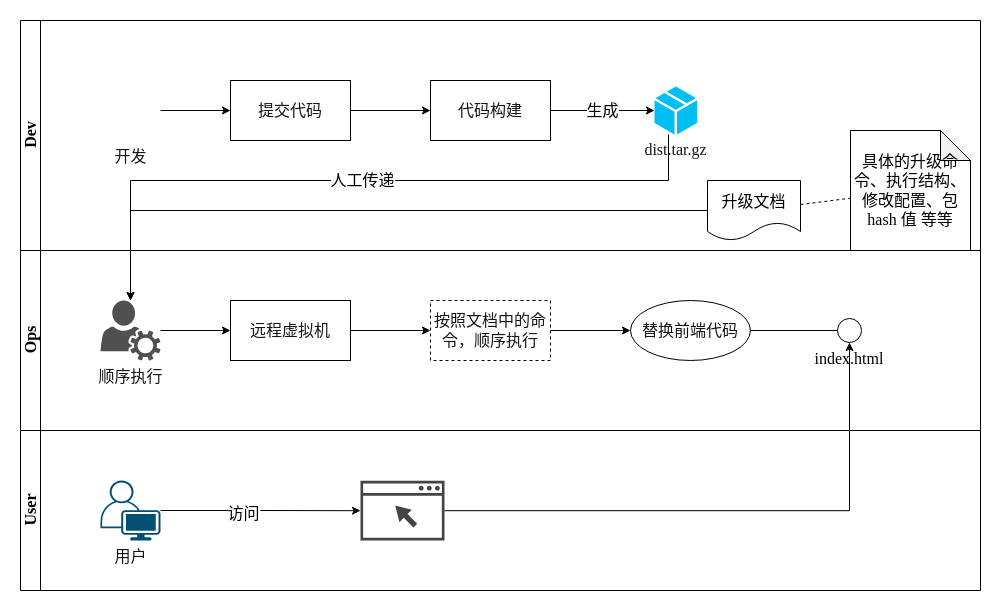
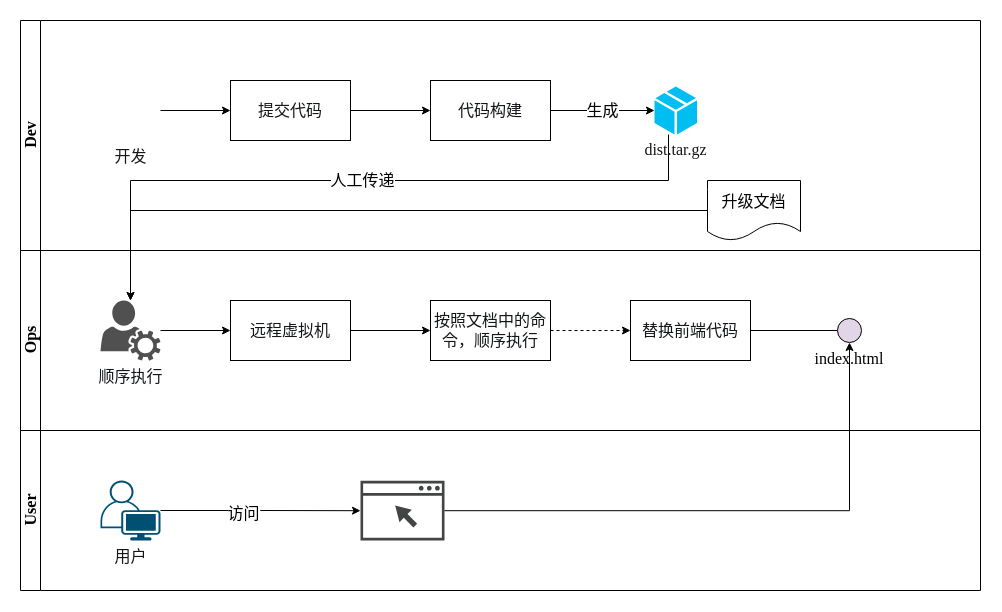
node "具体的升级命令、执行结构、修改配置、包 hash 值 等等": removed
edge "具体的升级命令、执行结构、修改配置、包 hash 值 等等" -- "升级文档": removed
node "按照文档中的命令，顺序执行": style dashed -> solid
edge "按照文档中的命令，顺序执行" -> "替换前端代码": style solid -> dashed
node "替换前端代码": shape ellipse -> rectangle
node "index.html": fillcolor #ffffff -> #e1d5e7
